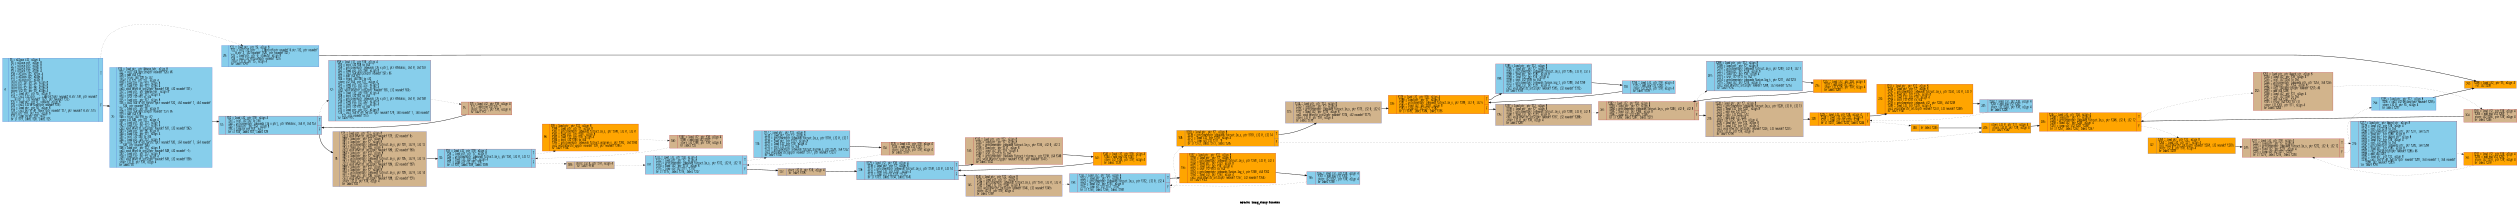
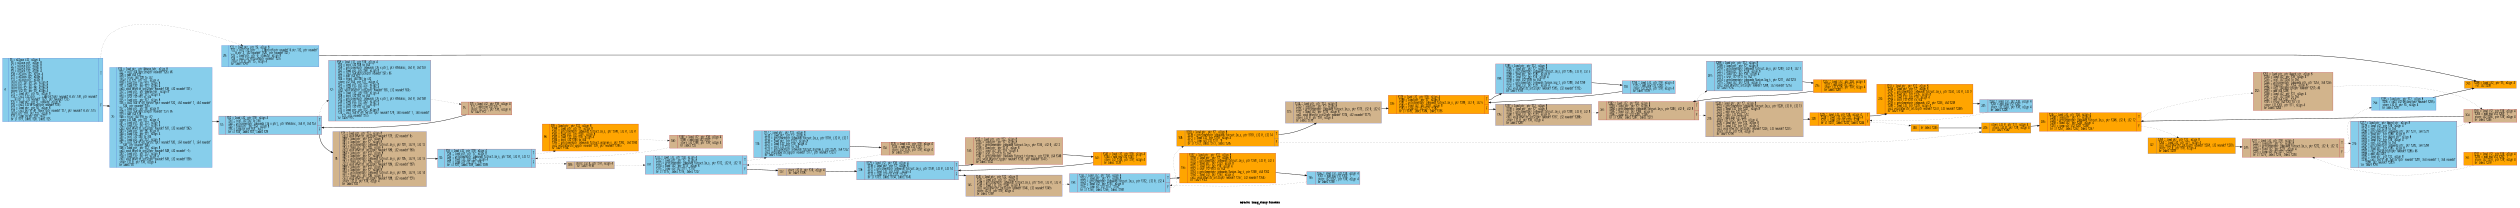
edge "201:" -> "219:": style bold -> dotted
edge "276:" -> "291:": now "276:" -> "264:"
